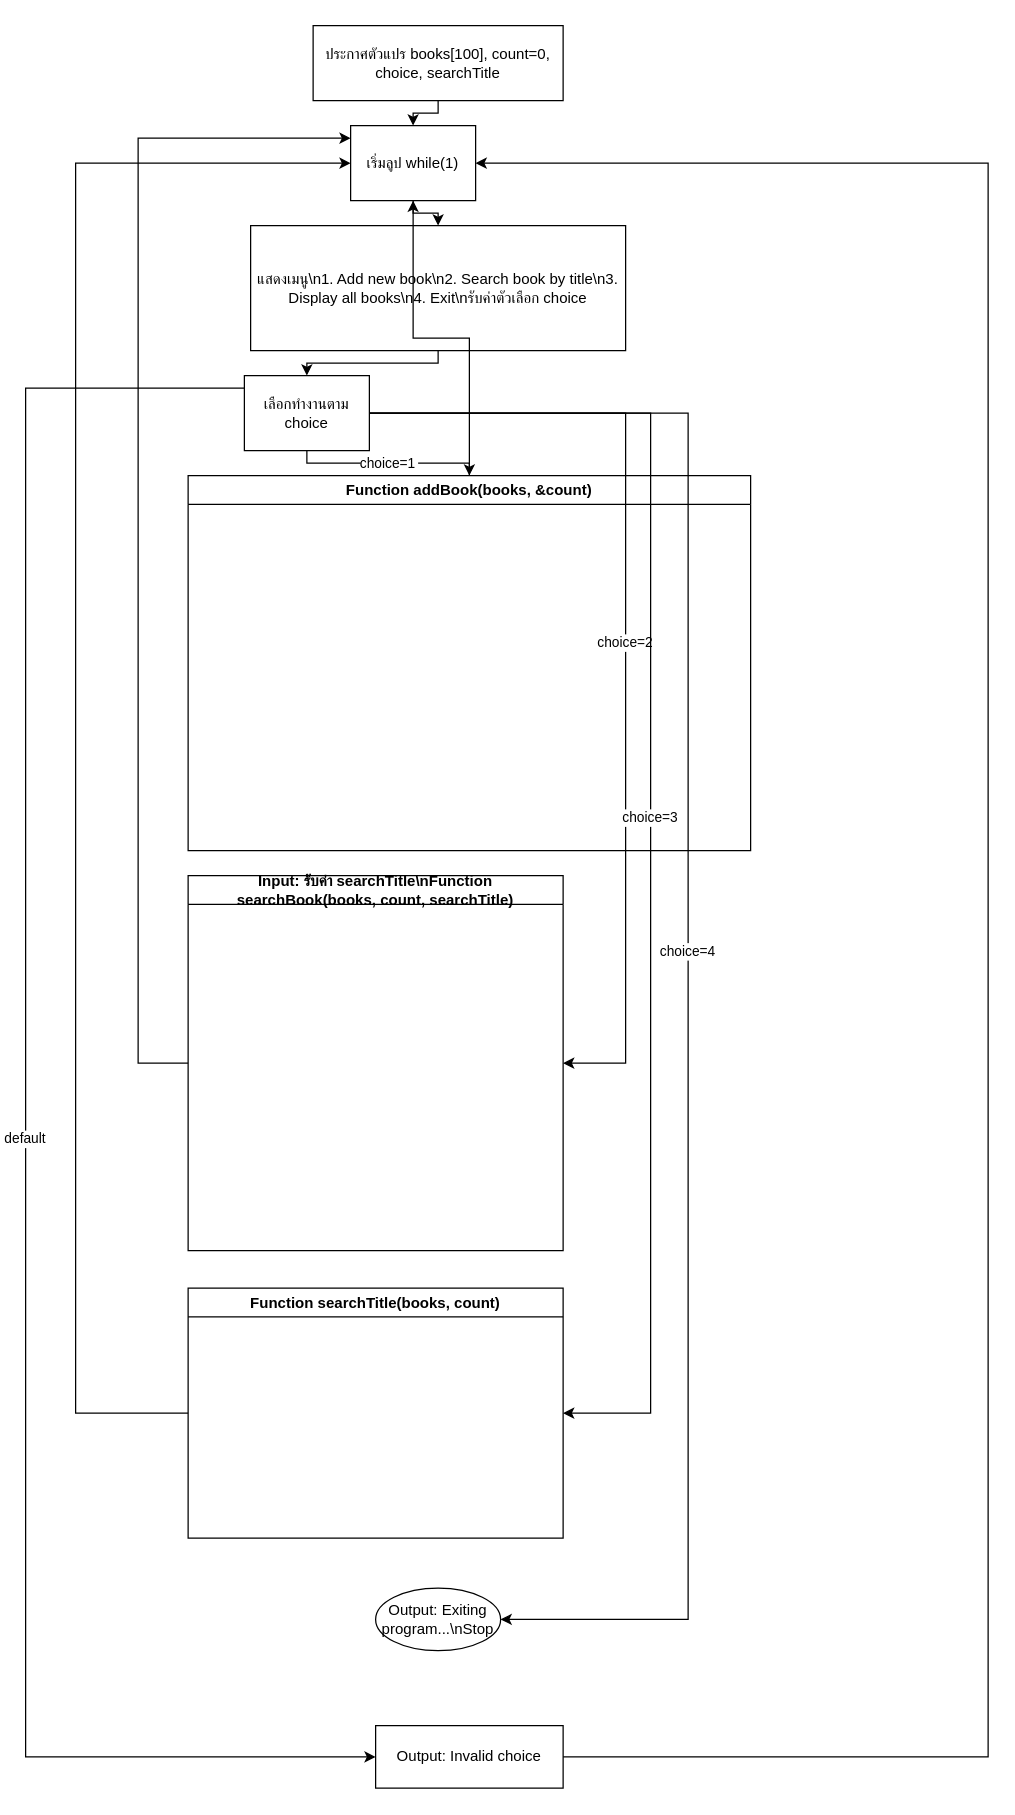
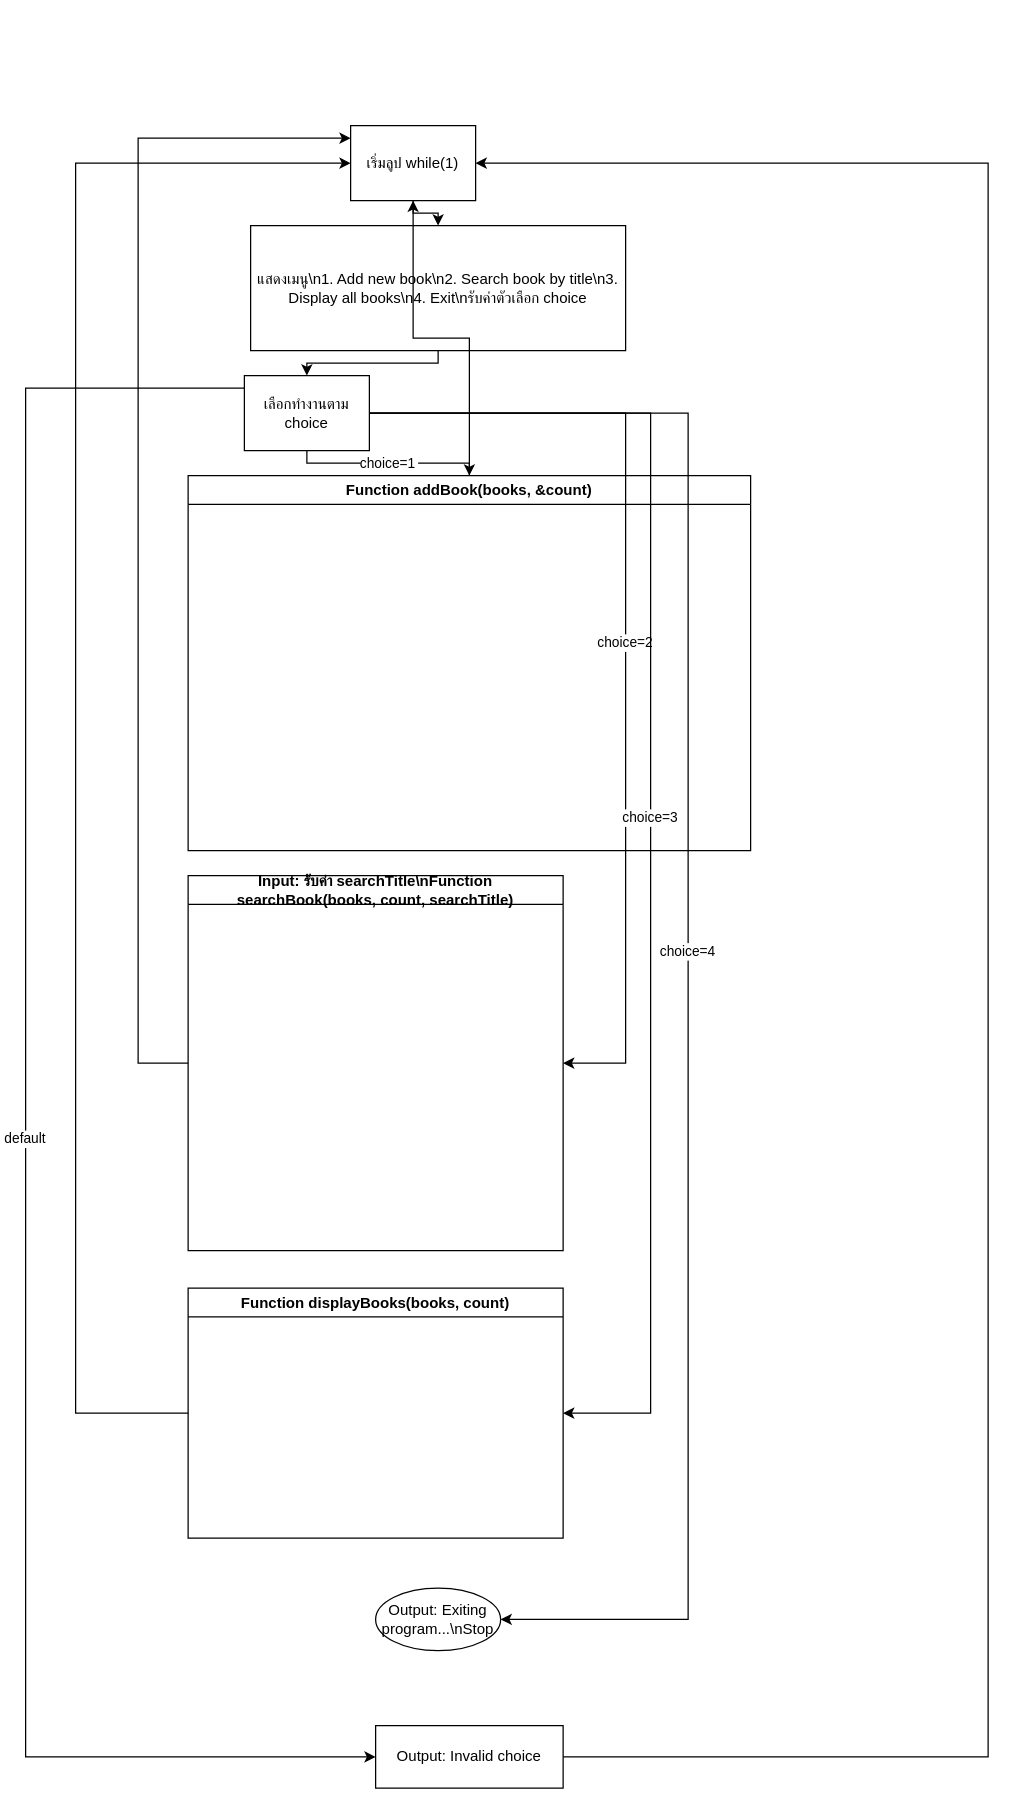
node "ประกาศตัวแปร books[100], count=0, choice, searchTitle": removed
edge "ประกาศตัวแปร books[100], count=0, choice, searchTitle" -> "เริ่มลูป while(1)": removed
node "Function searchTitle(books, count)": label "Function searchTitle(books, count)" -> "Function displayBooks(books, count)"
